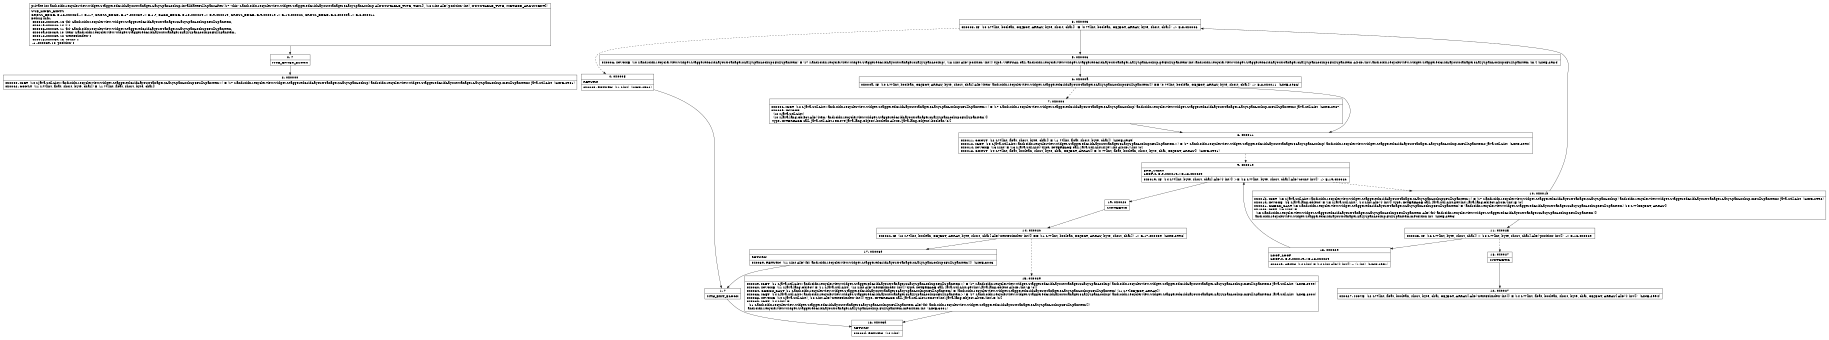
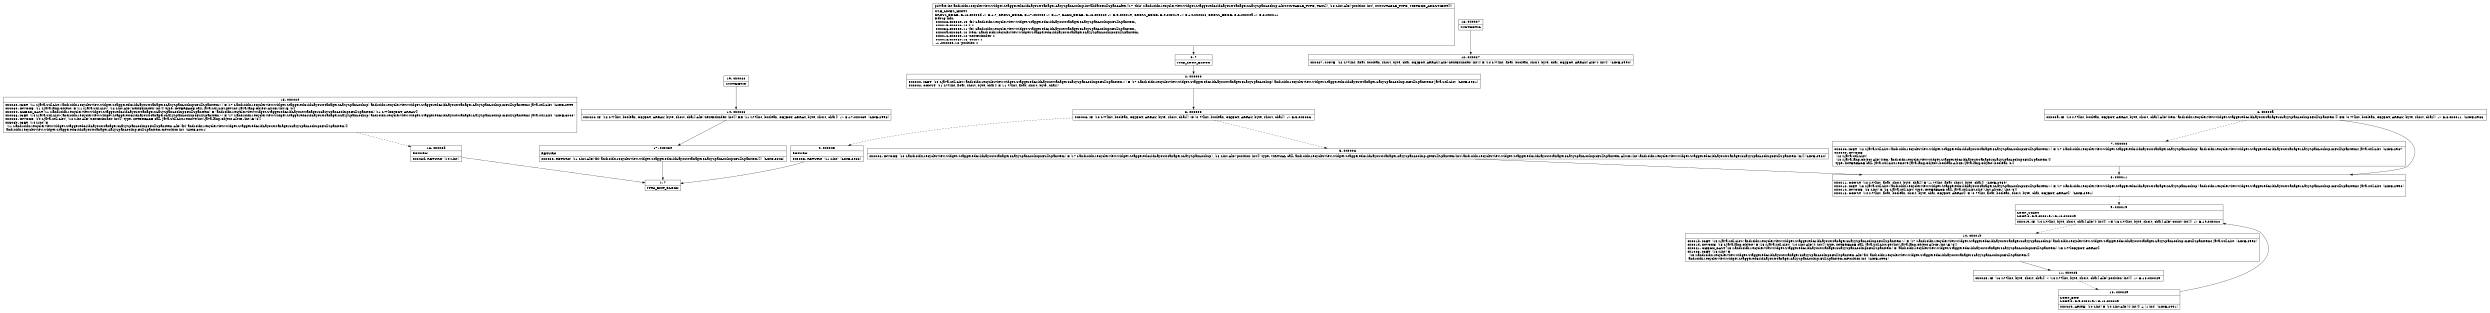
edge "3: 0x0003" -> "5: 0x0006": style solid -> dashed
edge "10: 0x001b" -> "3: 0x0003": now "2: 0x0000" -> "3: 0x0003"
node "0: ?": text "MTH_ENTER_BLOCK" -> "MTH_LOOP_BLOCK"
edge "5: 0x0006" -> "6: 0x000a": now "5: 0x0006" -> "8: 0x0011"
node "9: 0x0019": text "END_START" -> "LOOP_START"
edge "9: 0x0019" -> "19: 0x002c": removed
edge "11: 0x0025" -> "13: 0x0029": style solid -> dashed
edge "11: 0x0025" -> "18: 0x0027": removed
node "13: 0x0029": text "LOOP_LOOP" -> "LOOP_END"
edge "14: 0x002c" -> "15: 0x002e": removed
edge "15: 0x002e" -> "16: 0x003d": style solid -> dashed
edge "1: ?" -> "16: 0x003d": reversed
node "16: 0x003d": text "0x003d: RETURN  (r4 I:int)" -> "0x008d: RETURN  (r4 I:int)"
